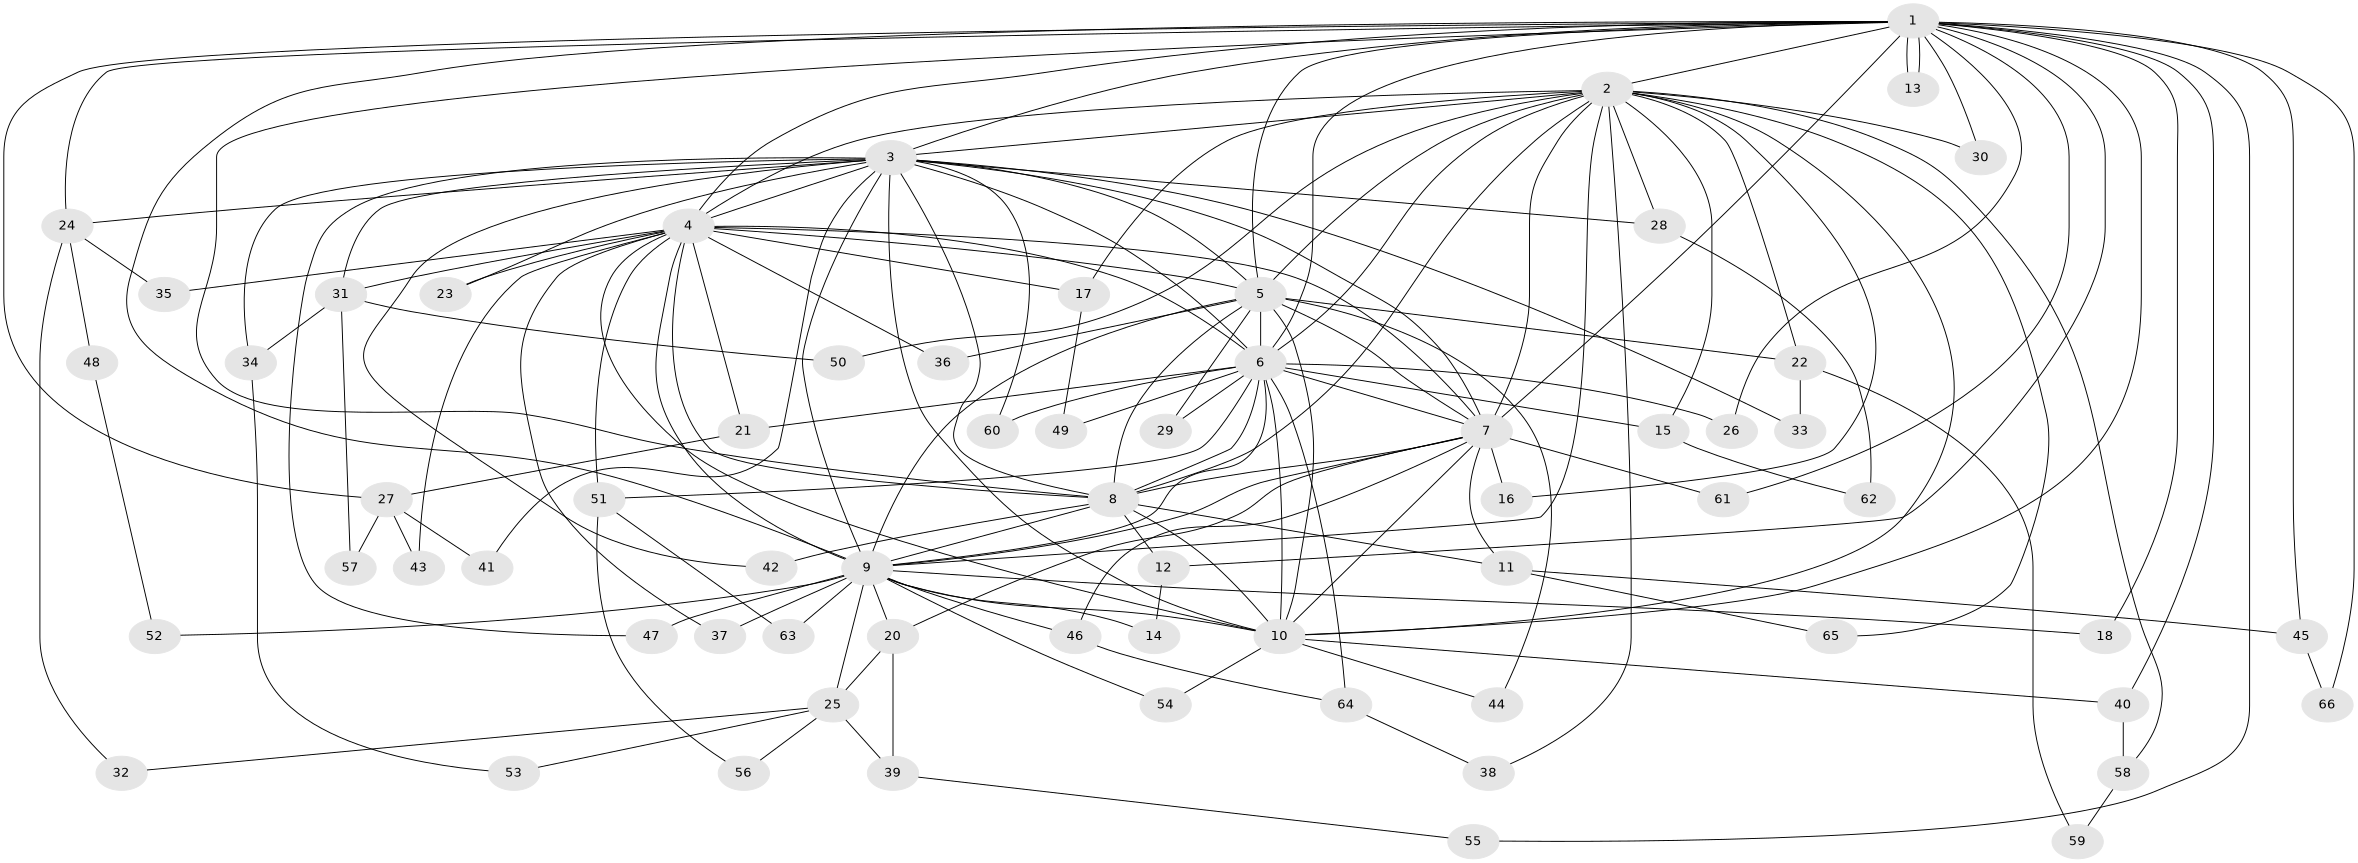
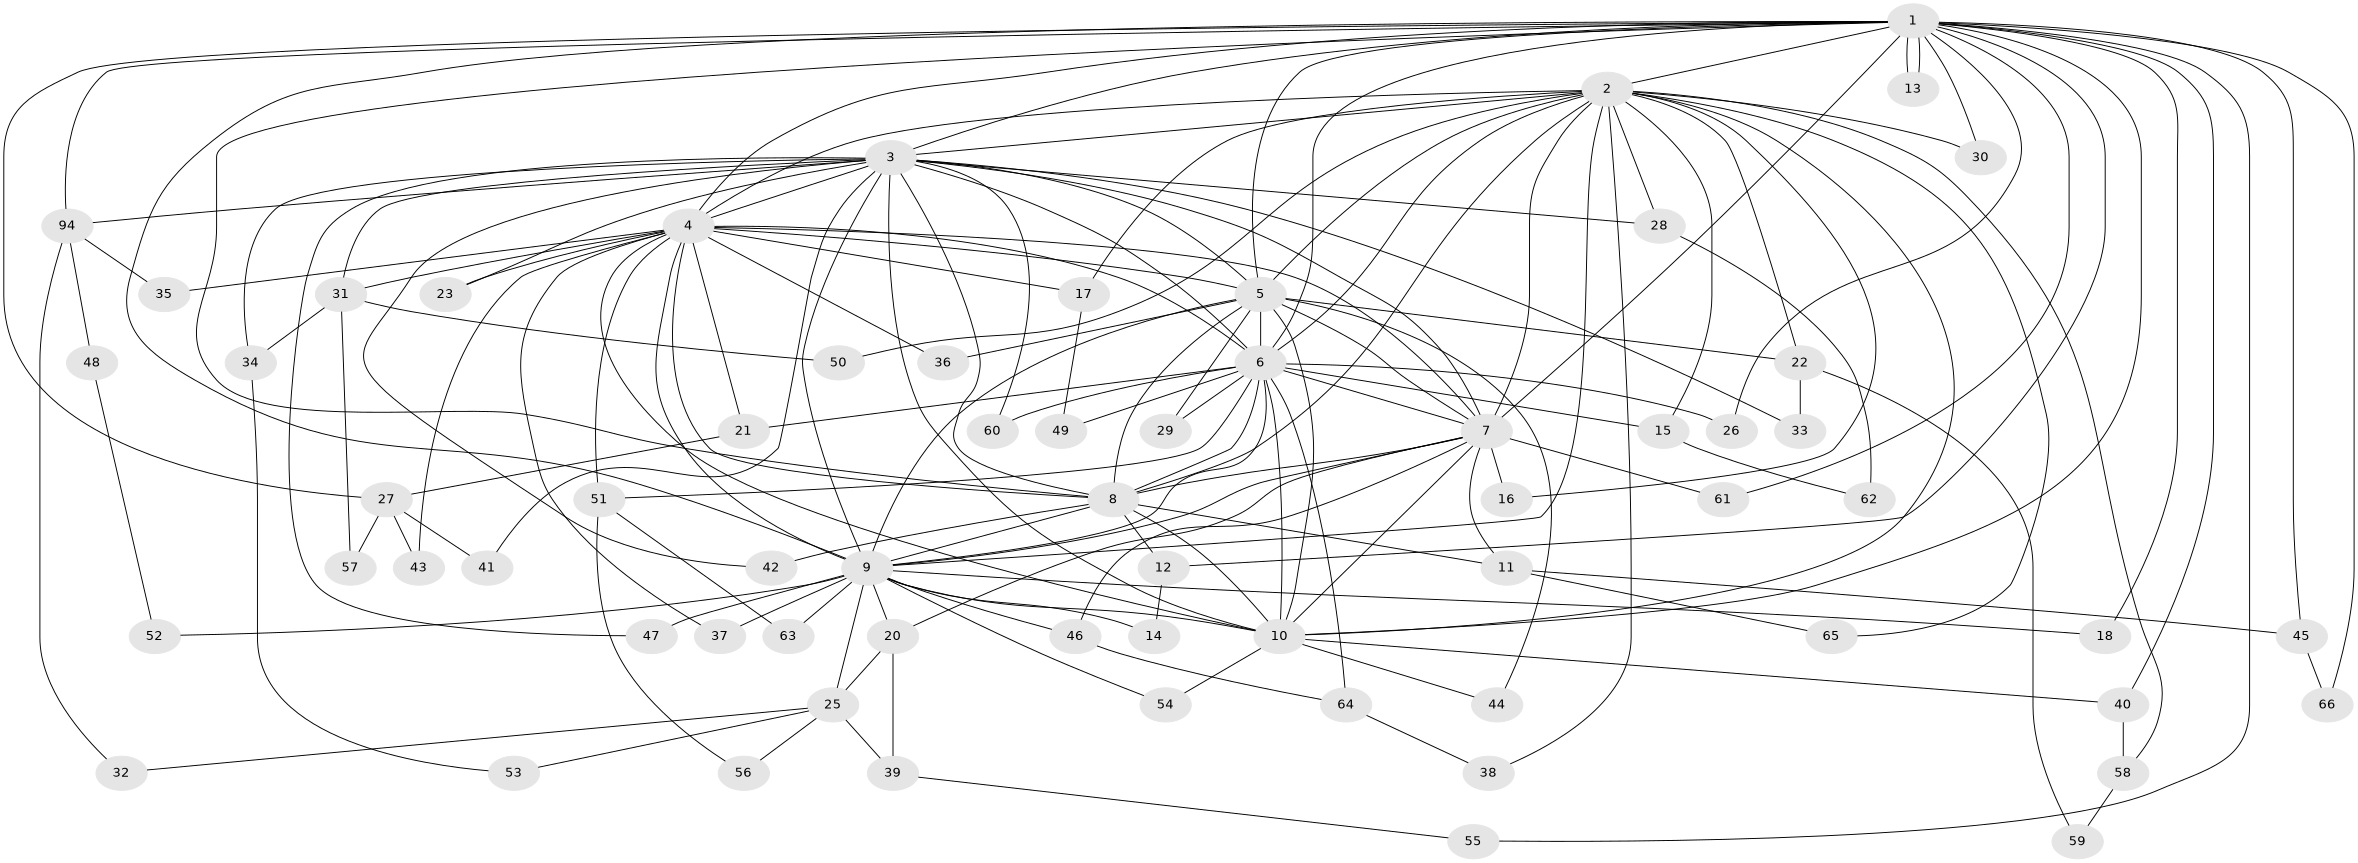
node "24": label "24" -> "94"
